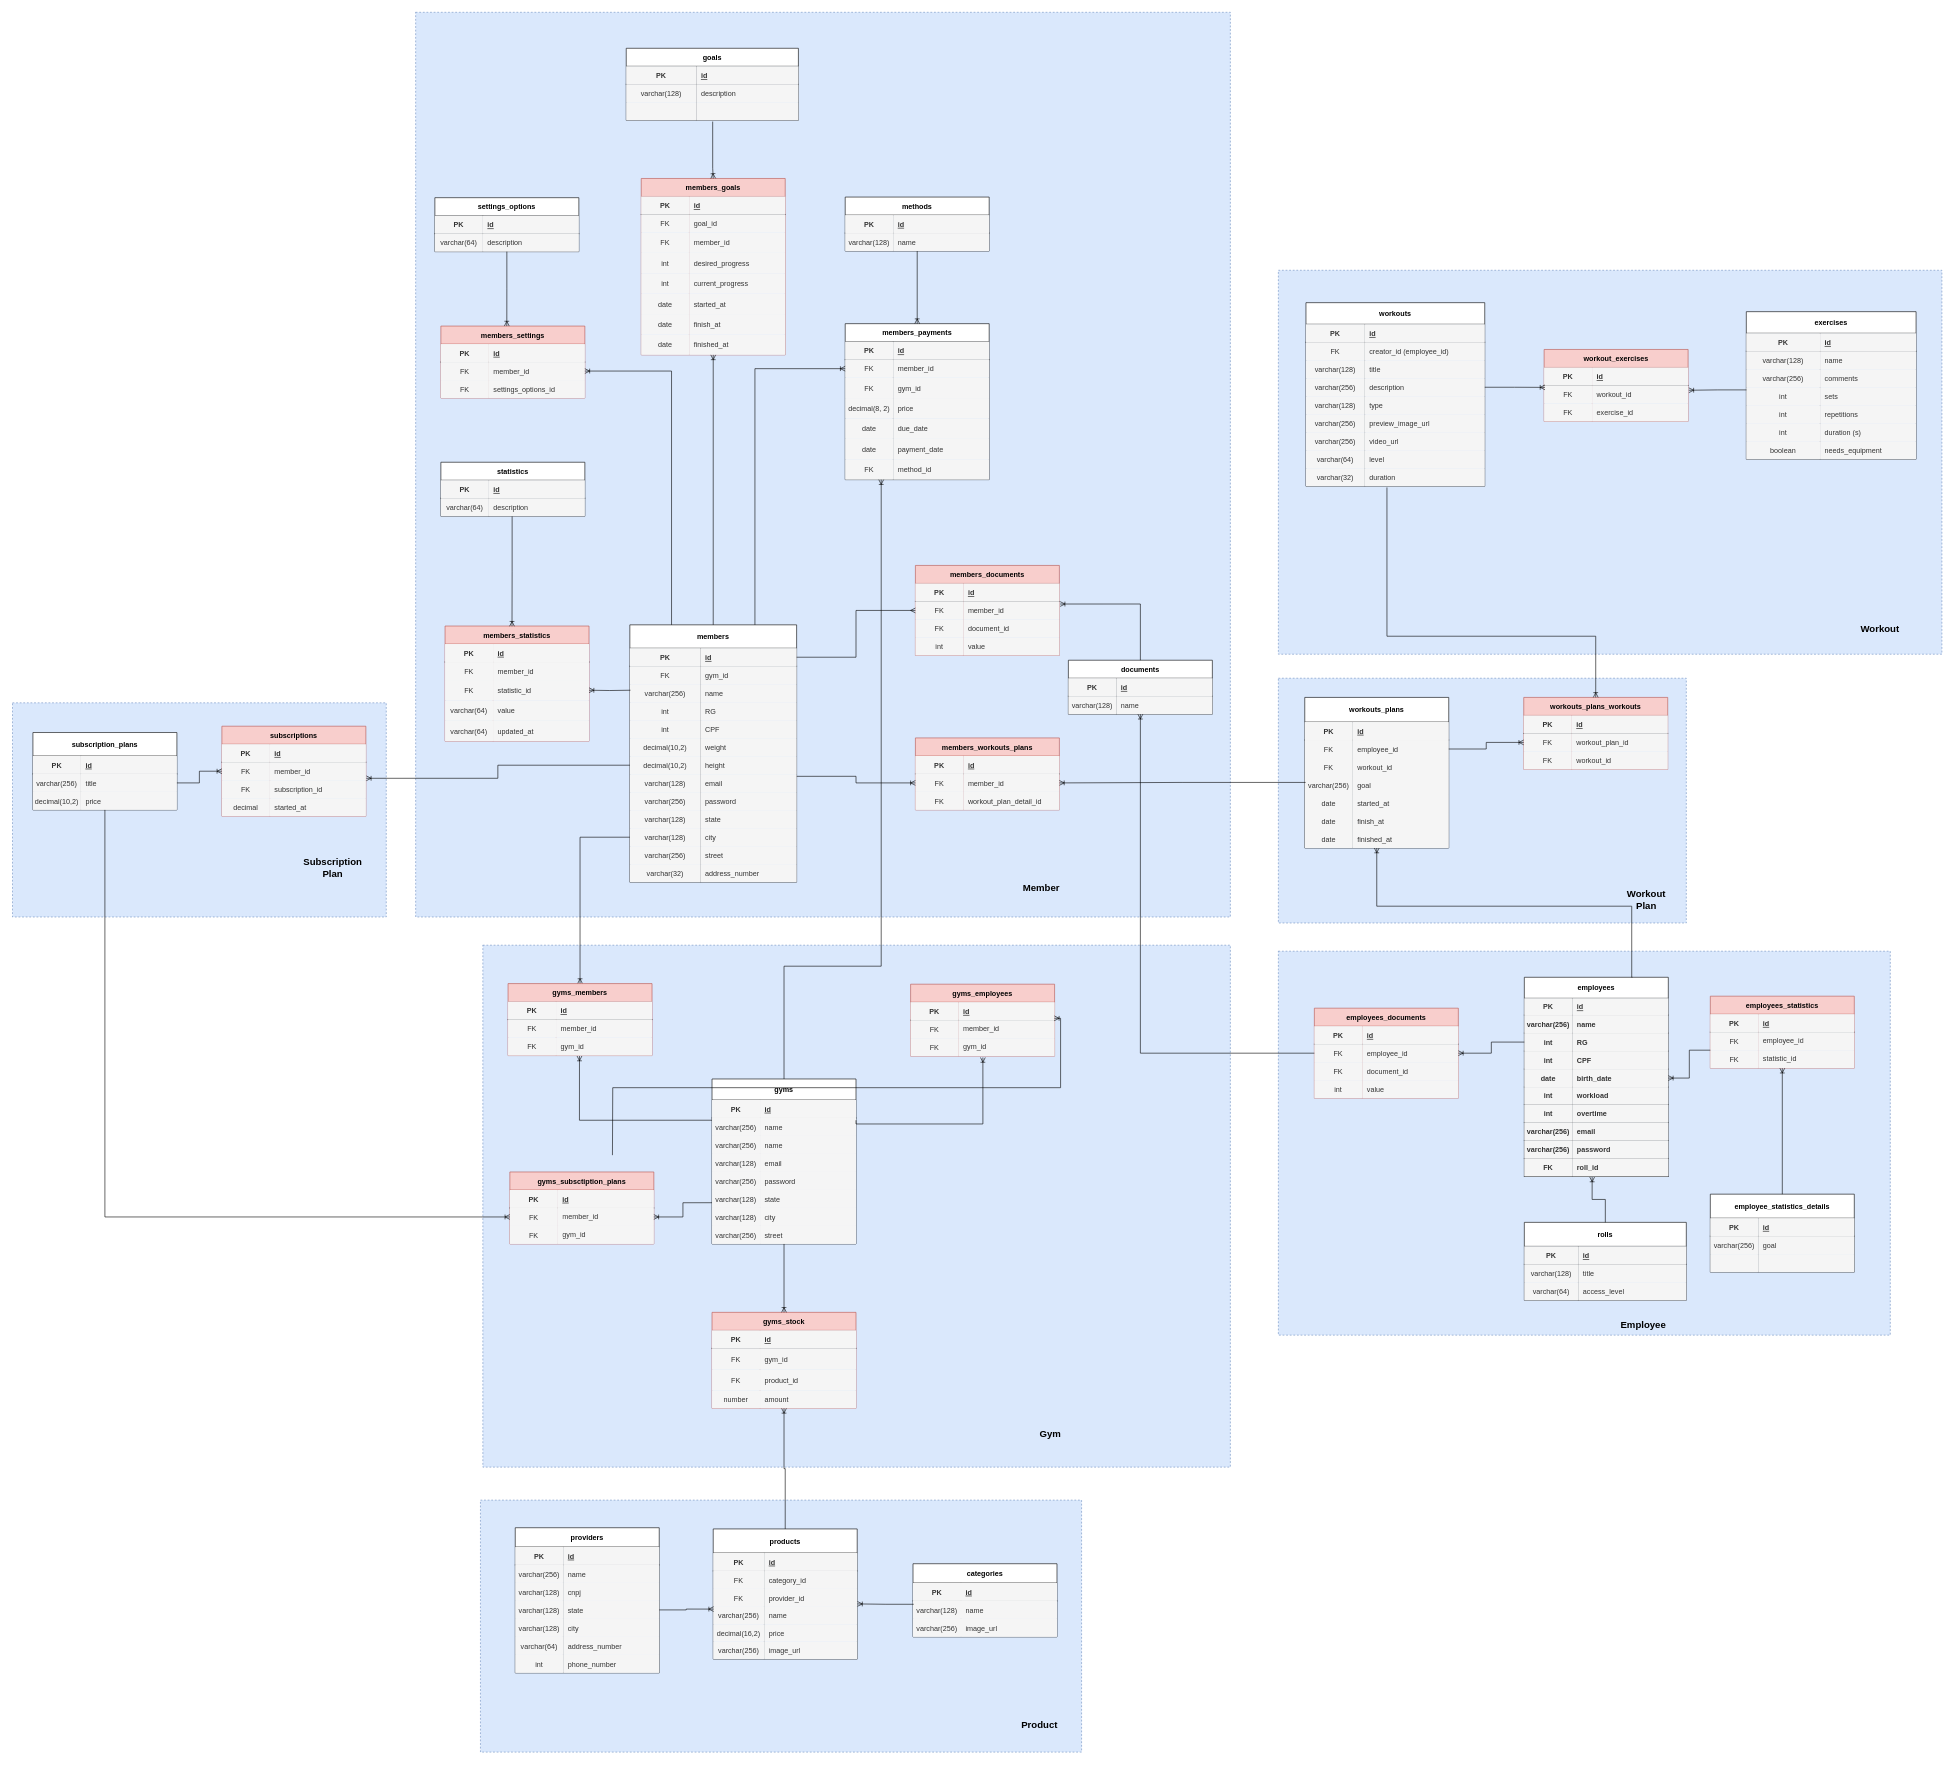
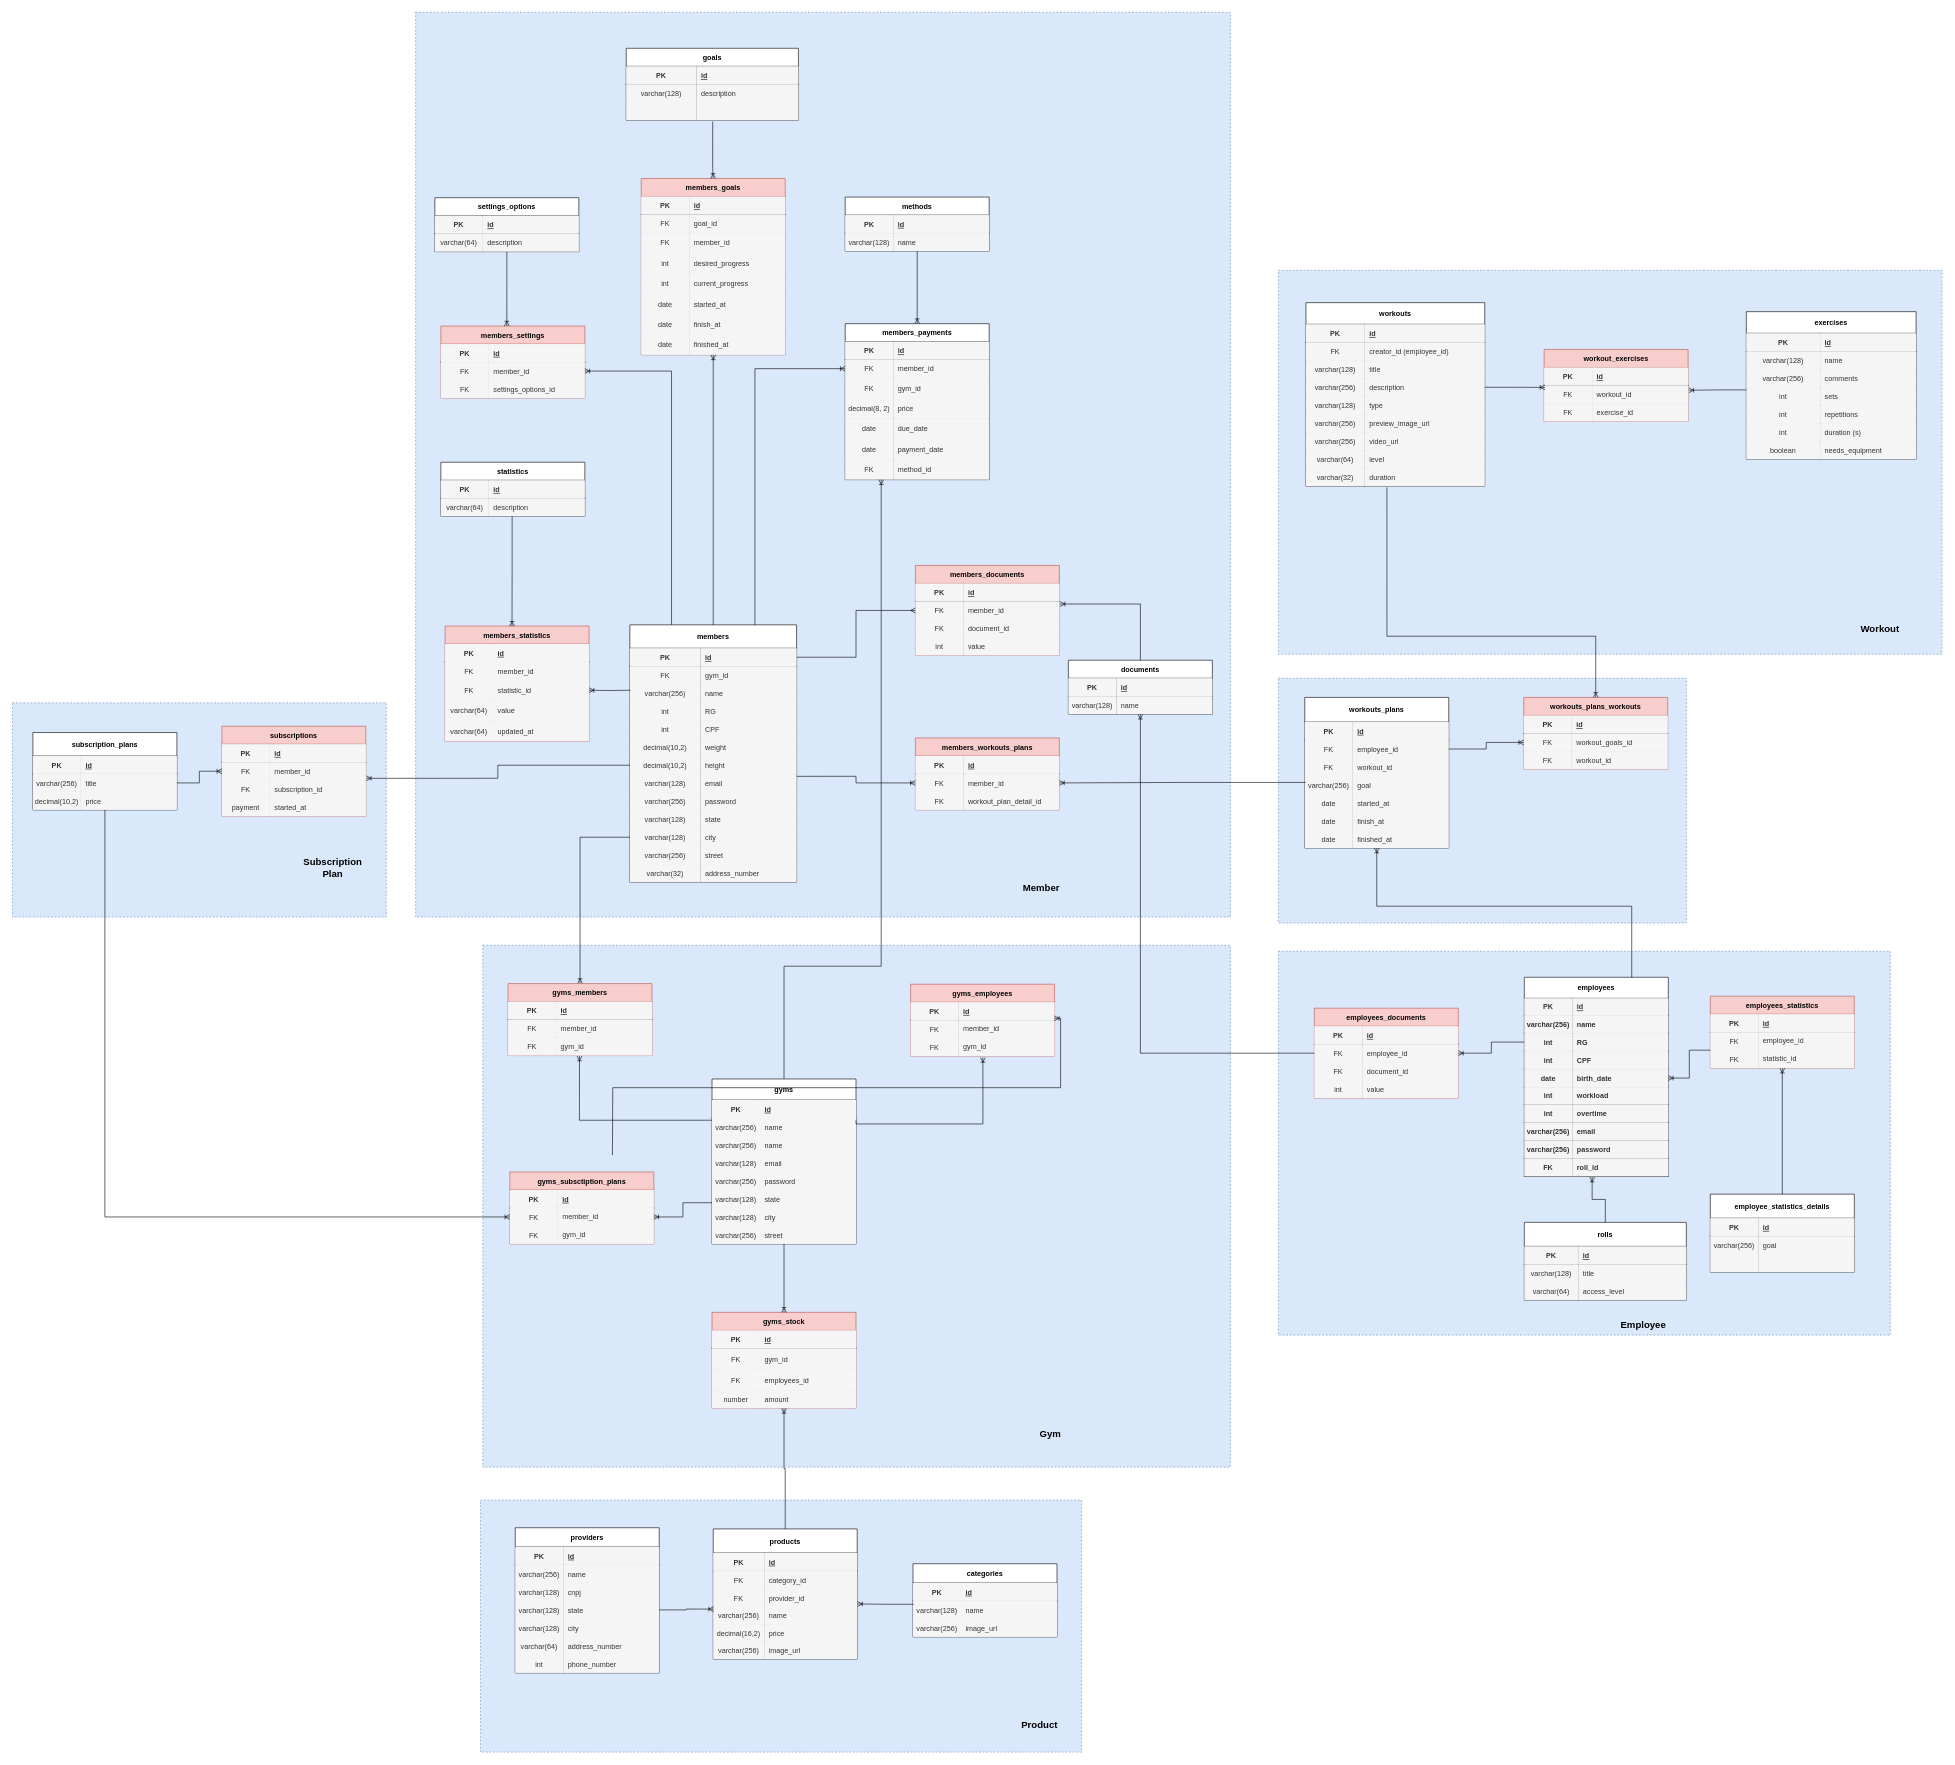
node "workout_plan_id": label "workout_plan_id" -> "workout_goals_id"
node "decimal": label "decimal" -> "payment"
node "Workout Plan": removed
node "product_id": label "product_id" -> "employees_id"
